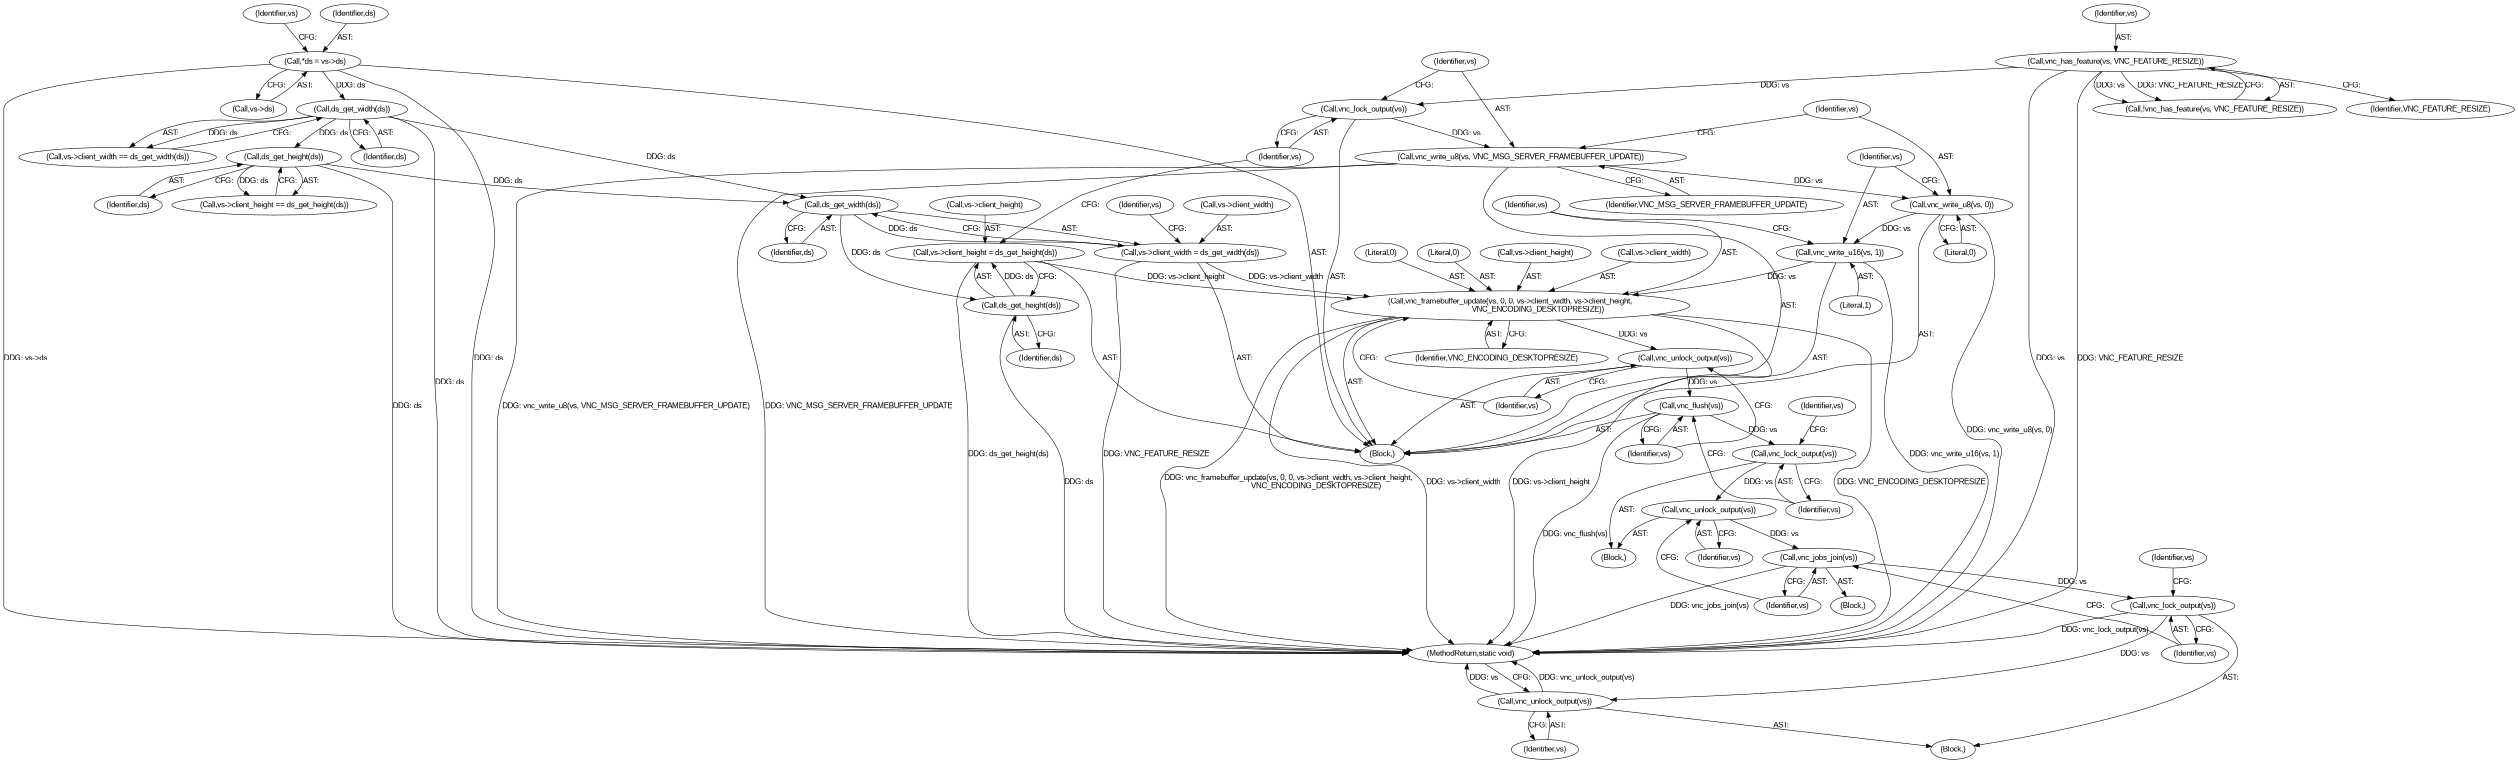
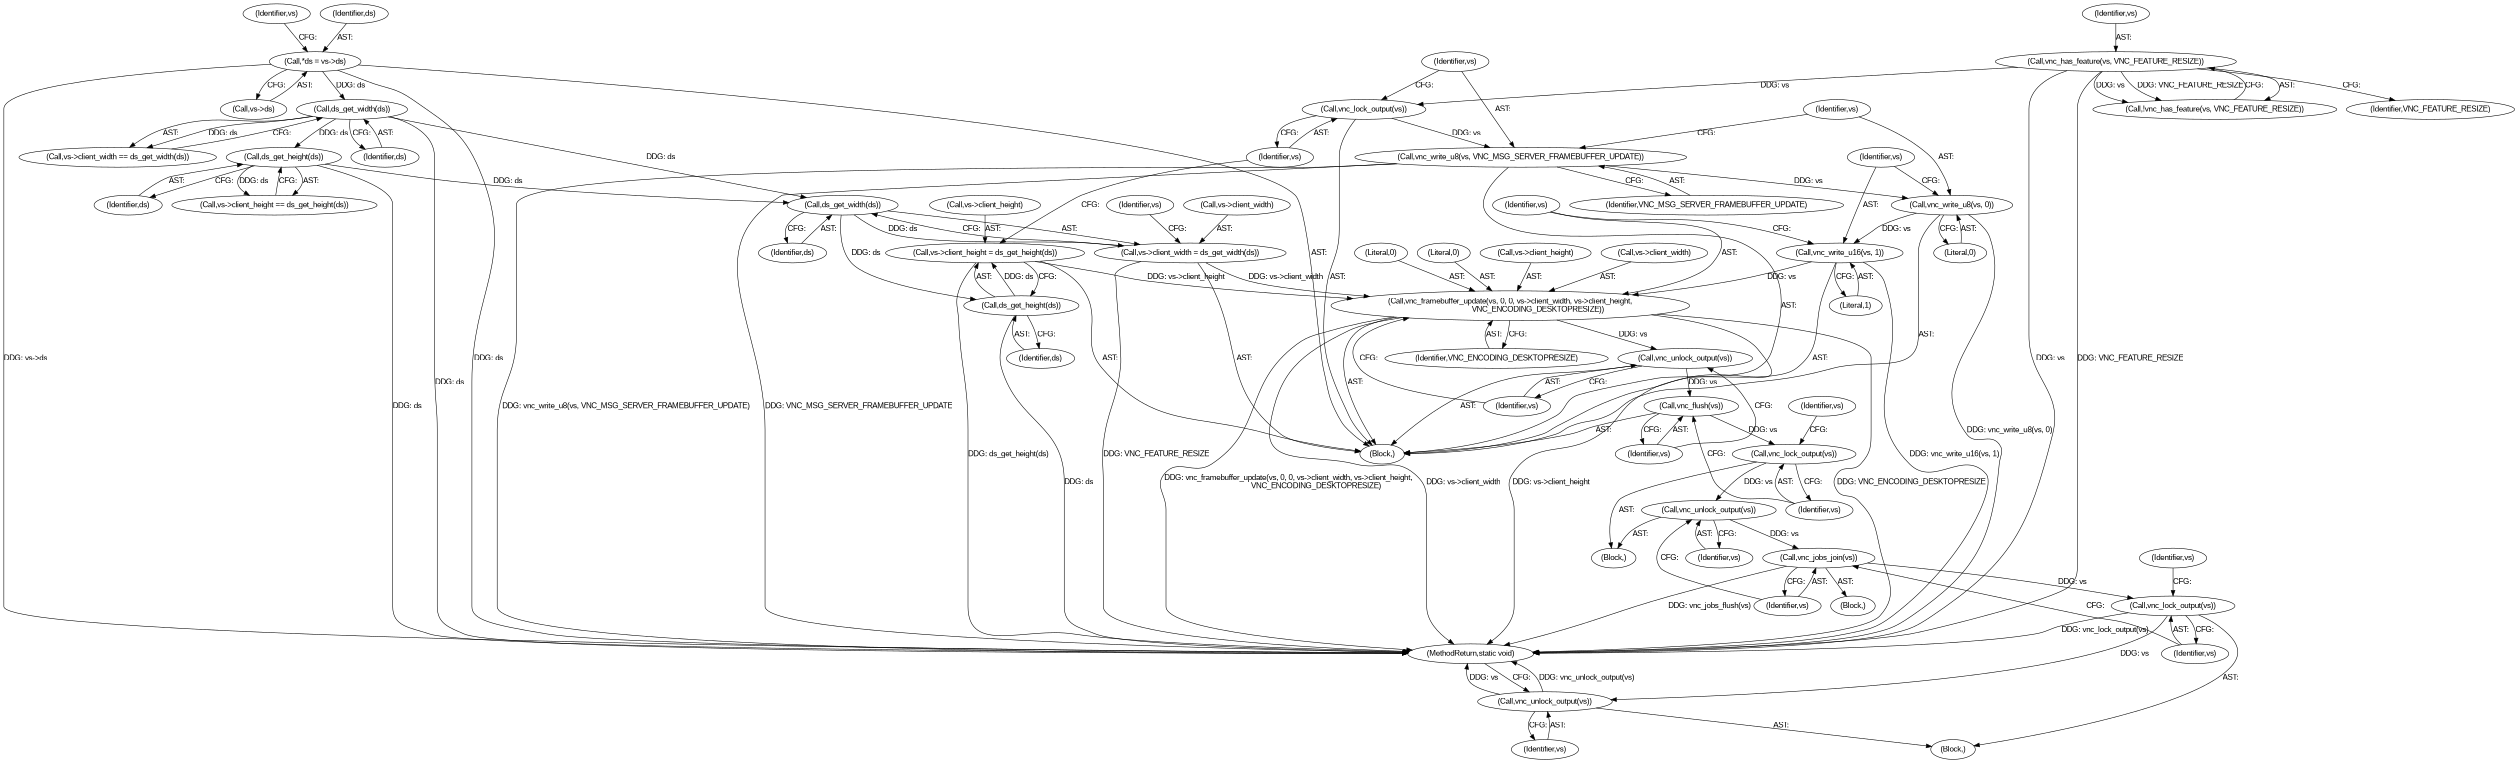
edge "(Call,vnc_write_u16(vs, 1))" -> "(Literal,1)": added, label "CFG:"
edge "(Call,vnc_flush(vs))" -> "(MethodReturn,static void)": removed, label "DDG: vnc_flush(vs)"
edge "(Call,vnc_jobs_join(vs))" -> "(MethodReturn,static void)": label "DDG: vnc_jobs_join(vs)" -> "DDG: vnc_jobs_flush(vs)"
